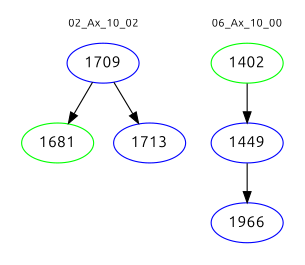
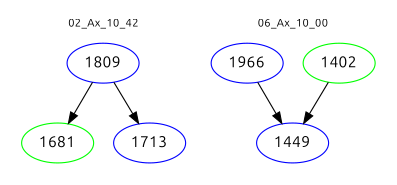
cluster "02_Ax_10_02": label "02_Ax_10_02" -> "02_Ax_10_42"
node "1709": label "1709" -> "1809"
edge "1449" -> "1966": reversed
